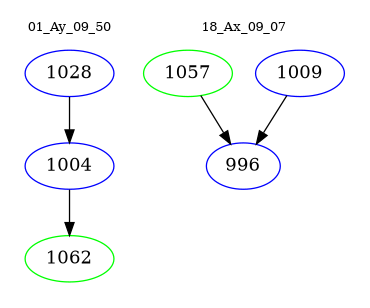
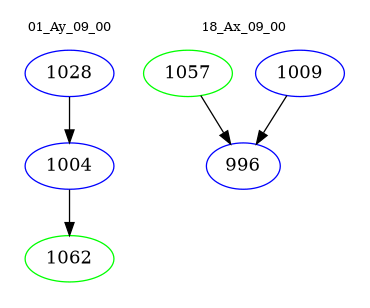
cluster "01_Ay_09_50": label "01_Ay_09_50" -> "01_Ay_09_00"
cluster "18_Ax_09_07": label "18_Ax_09_07" -> "18_Ax_09_00"
